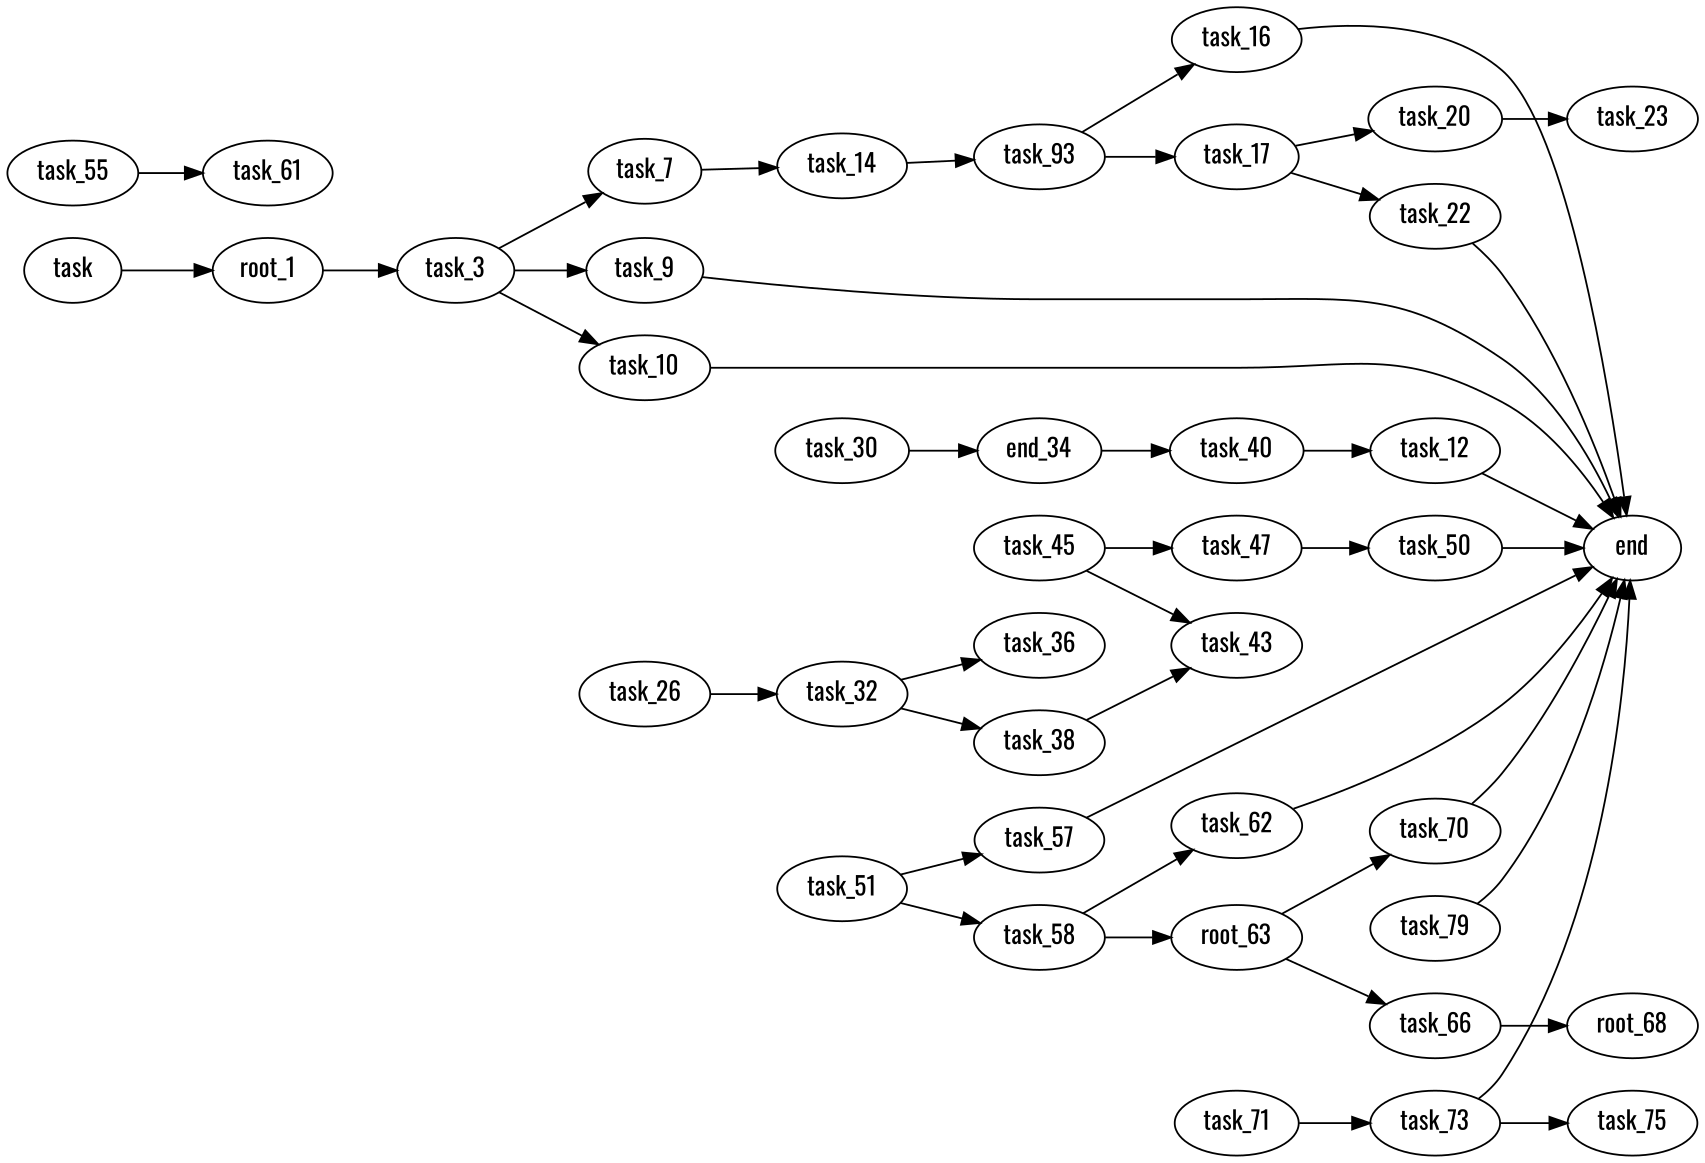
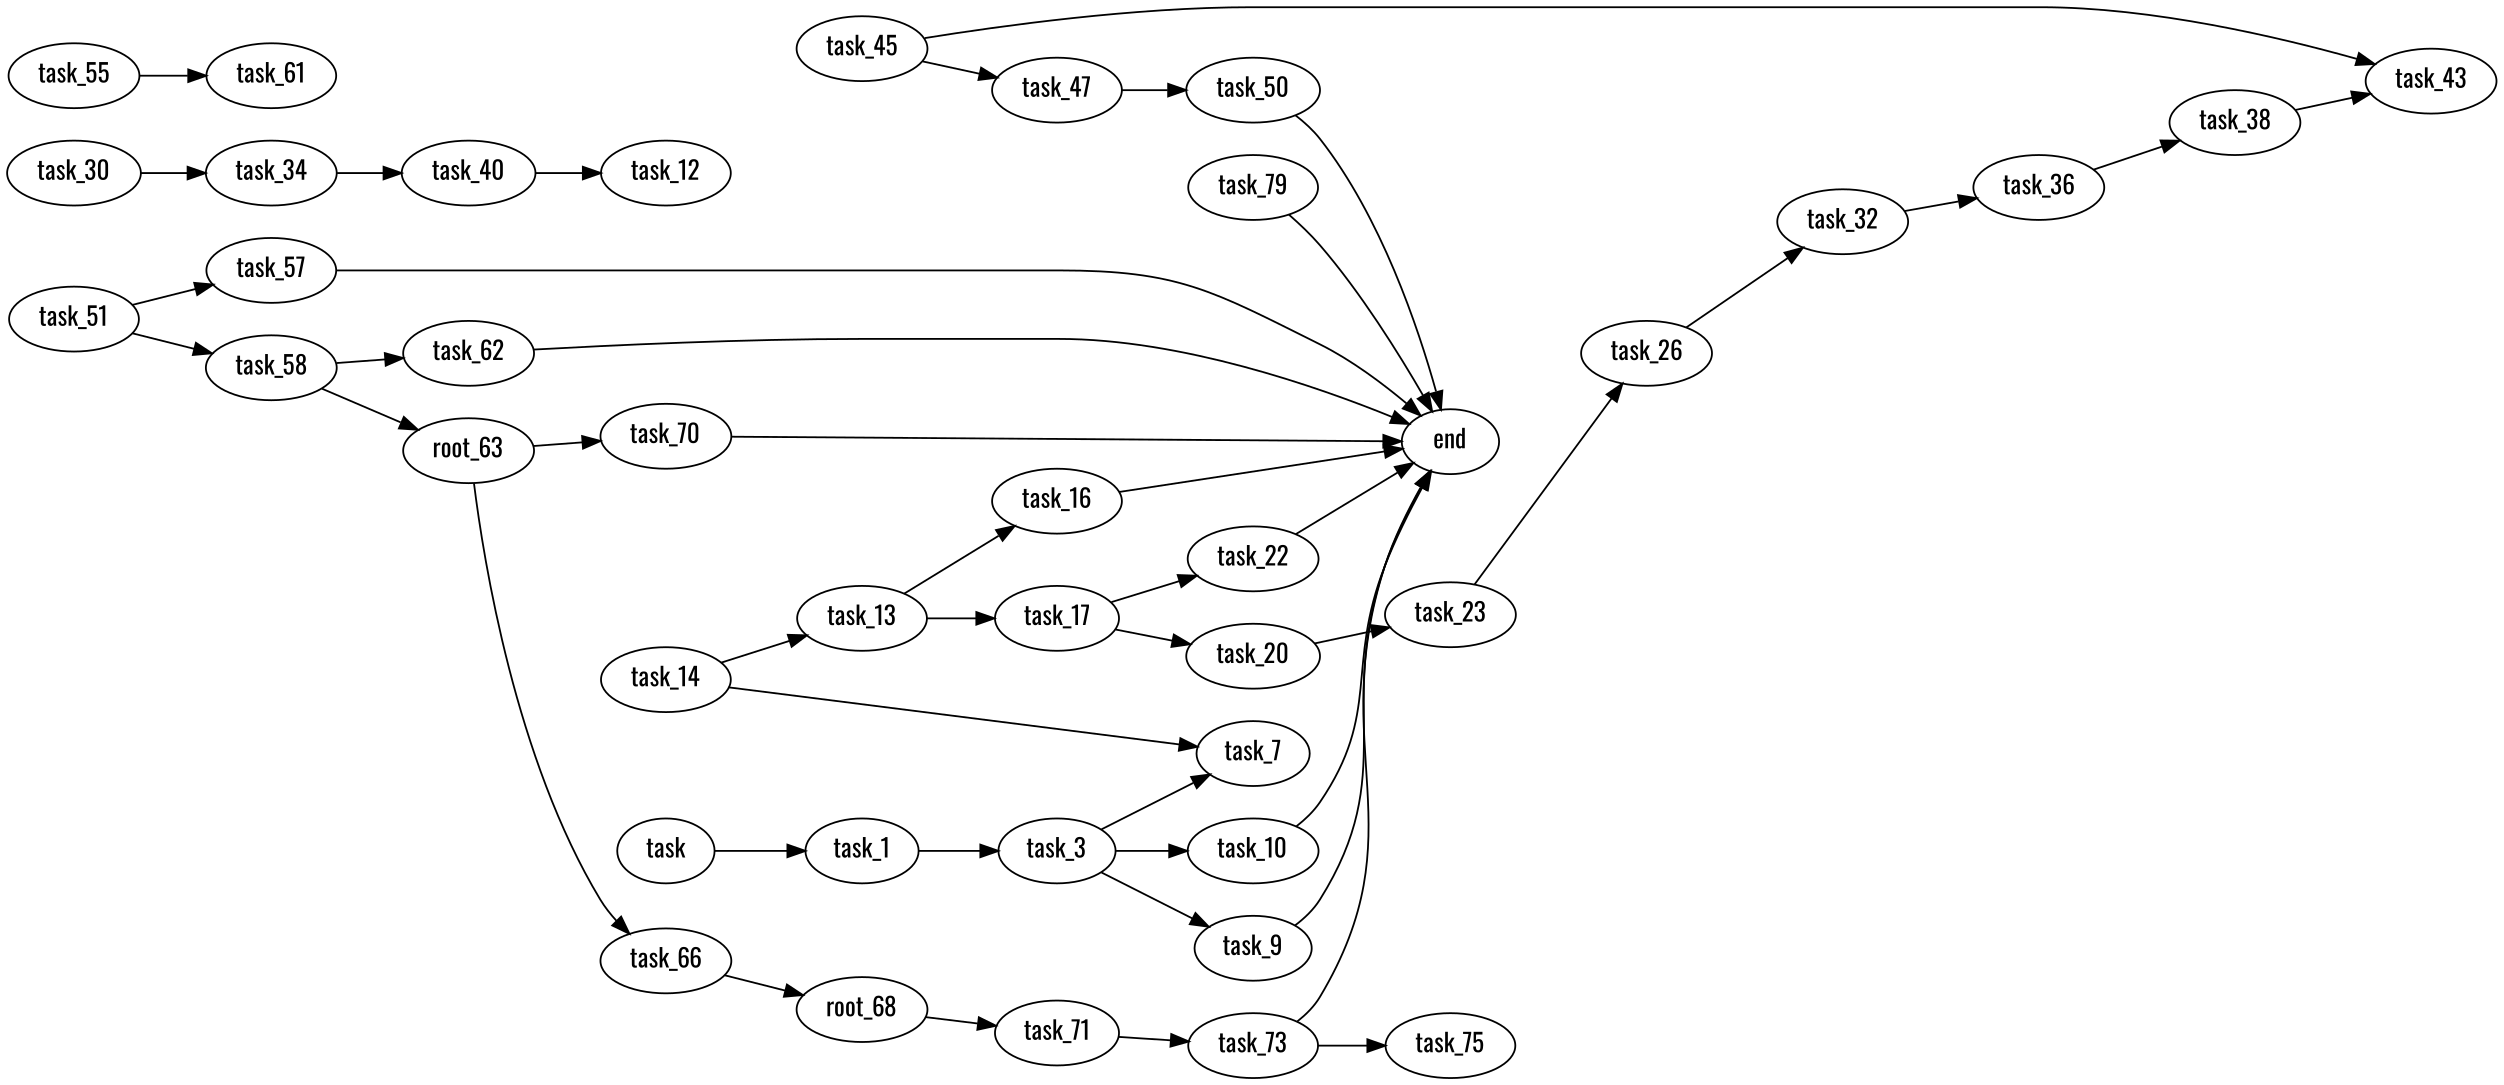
node "task_93": label "task_93" -> "task_13"
edge "task_7" -> "task_14": reversed
node "root_1": label "root_1" -> "task_1"
node "end_34": label "end_34" -> "task_34"
edge "task_23" -> "task_26": added
edge "task_12" -> "end": removed
edge "task_32" -> "task_38": now "task_36" -> "task_38"
edge "root_68" -> "task_71": added
